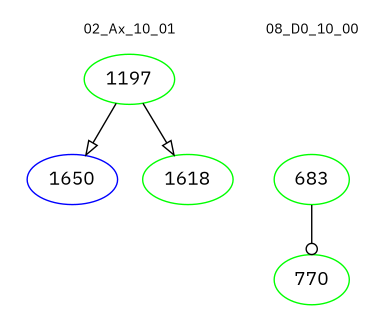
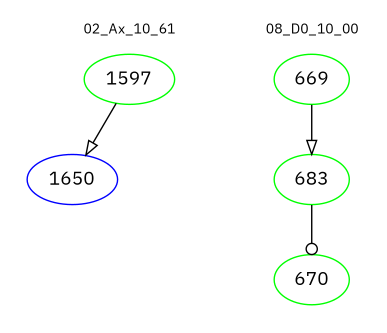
cluster "02_Ax_10_01": label "02_Ax_10_01" -> "02_Ax_10_61"
node "1197": label "1197" -> "1597"
node "669": added
node "1618": removed
node "770": label "770" -> "670"
